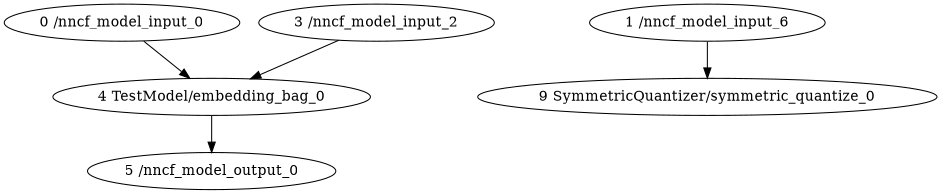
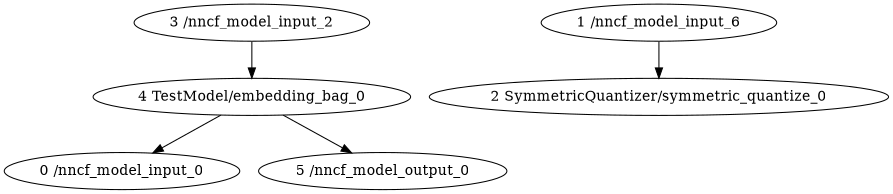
edge "0 /nncf_model_input_0" -> "4 TestModel/embedding_bag_0": reversed
node "9 SymmetricQuantizer/symmetric_quantize_0": label "9 SymmetricQuantizer/symmetric_quantize_0" -> "2 SymmetricQuantizer/symmetric_quantize_0"
